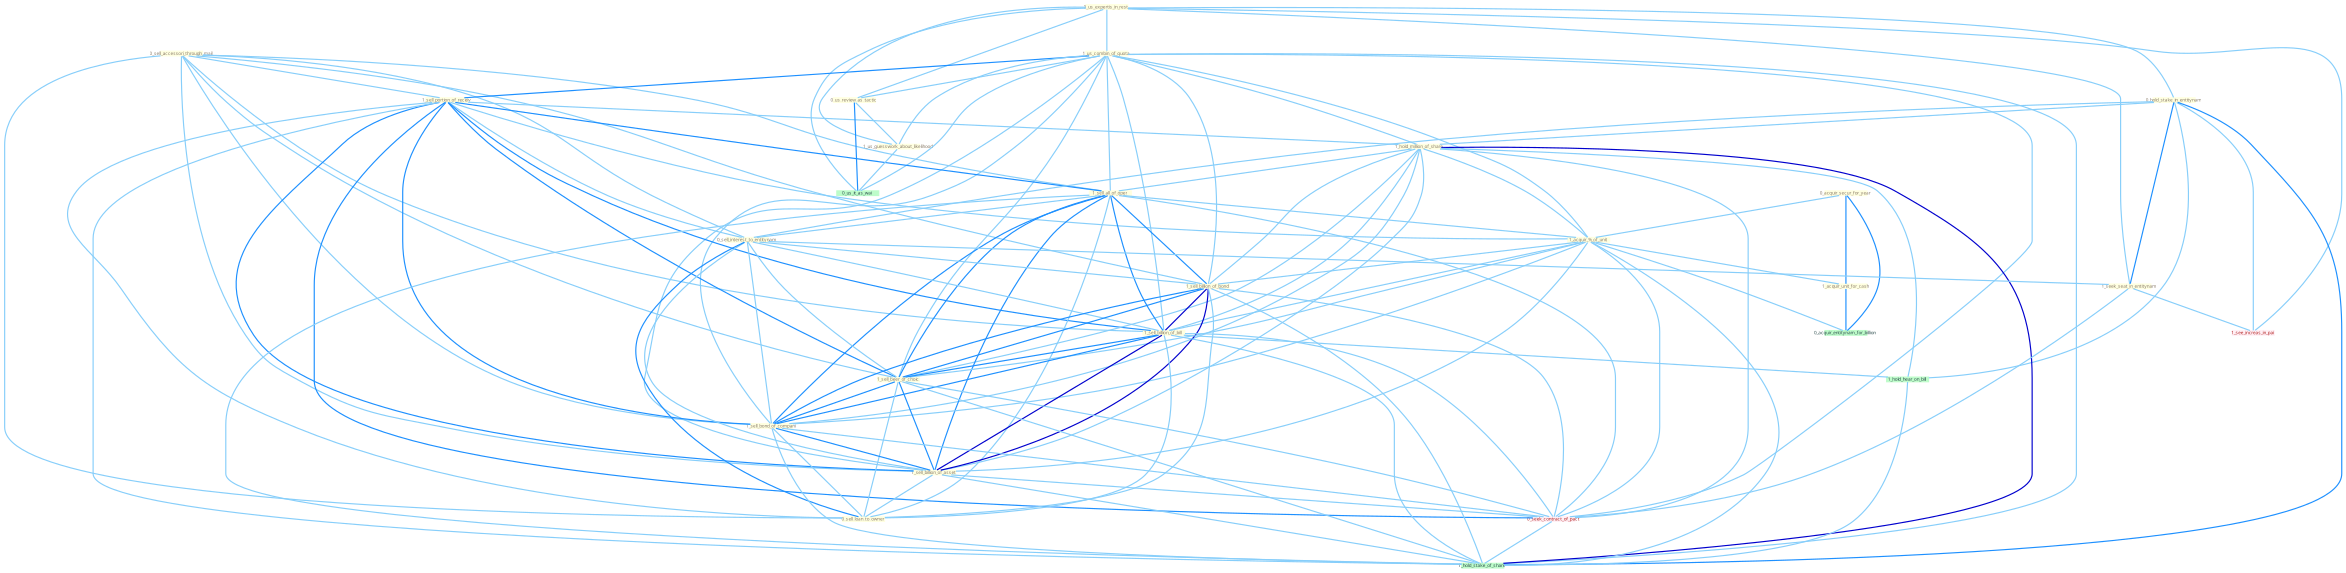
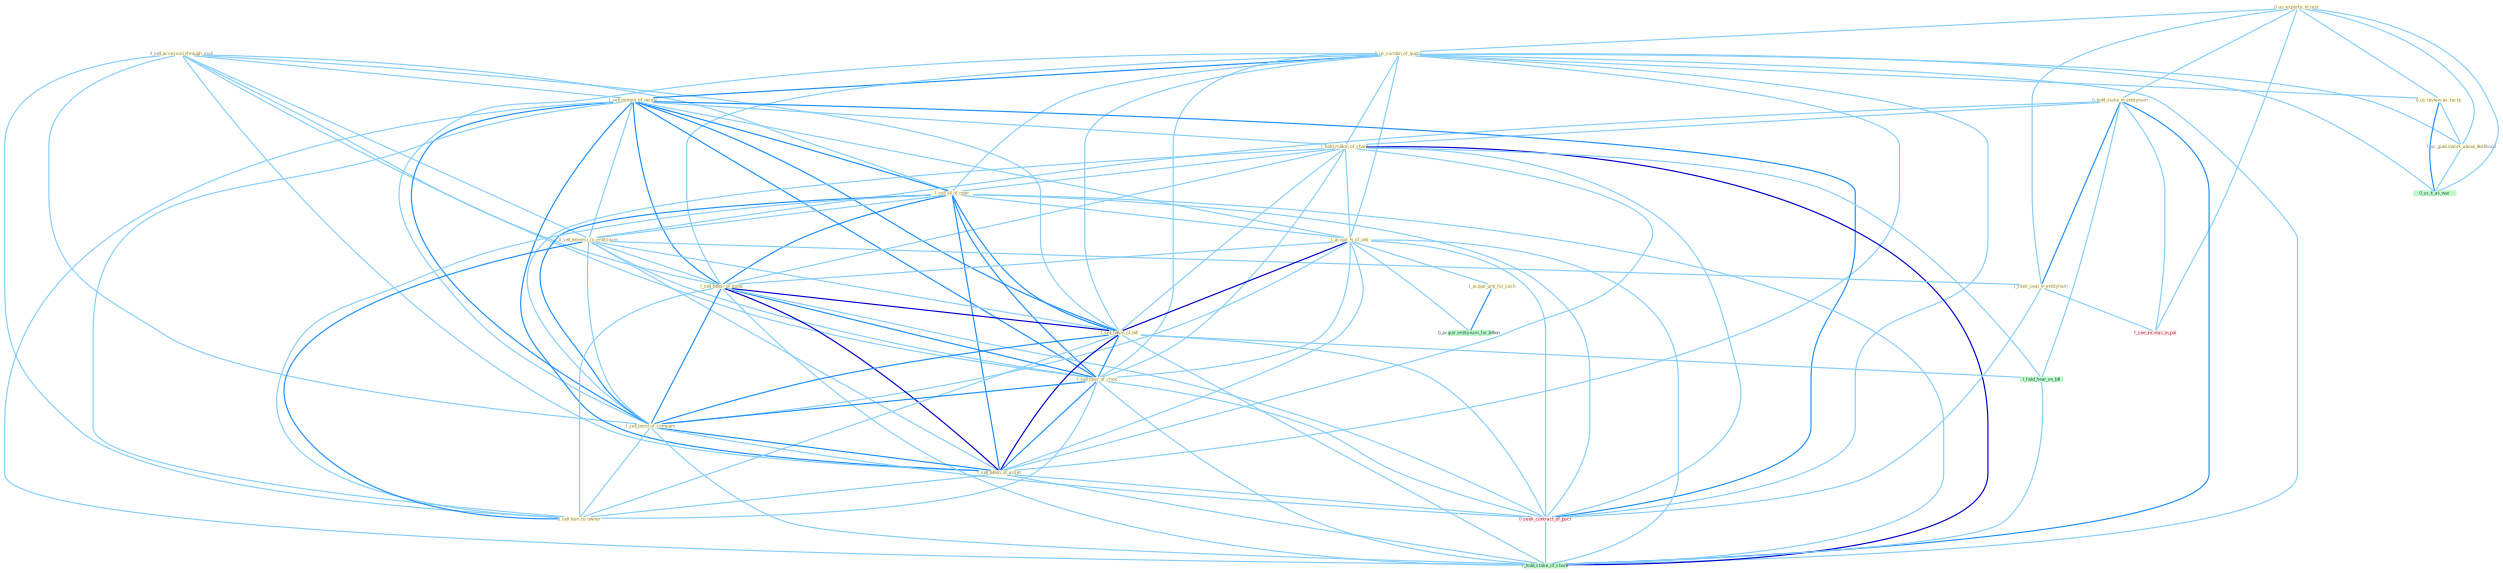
node "0_acquir_secur_for_year": removed
edge "1_sell_portion_of_receiv" -- "1_sell_billion_of_bond": added
edge "1_acquir_%_of_unit" -- "1_sell_billion_of_bill": color #87cefa -> #0000cd
